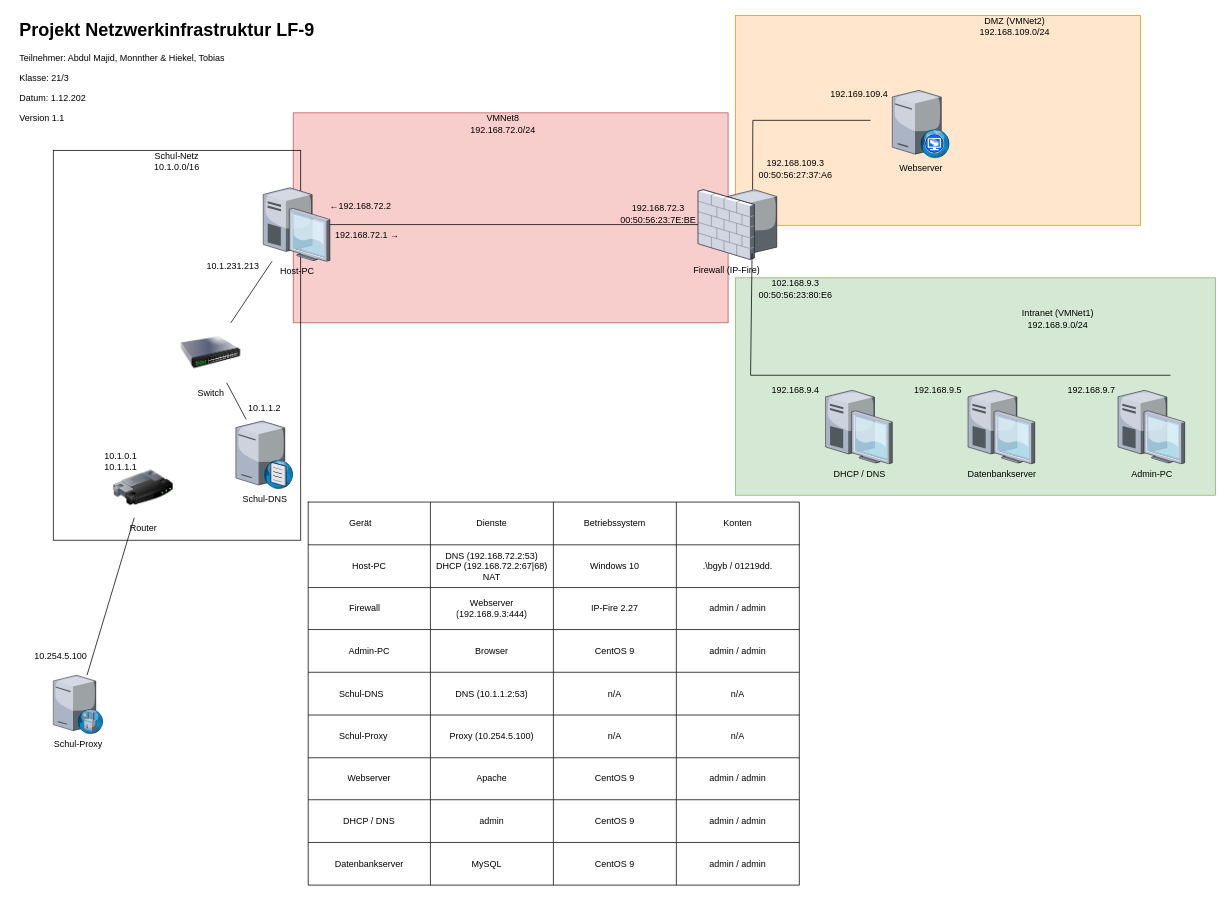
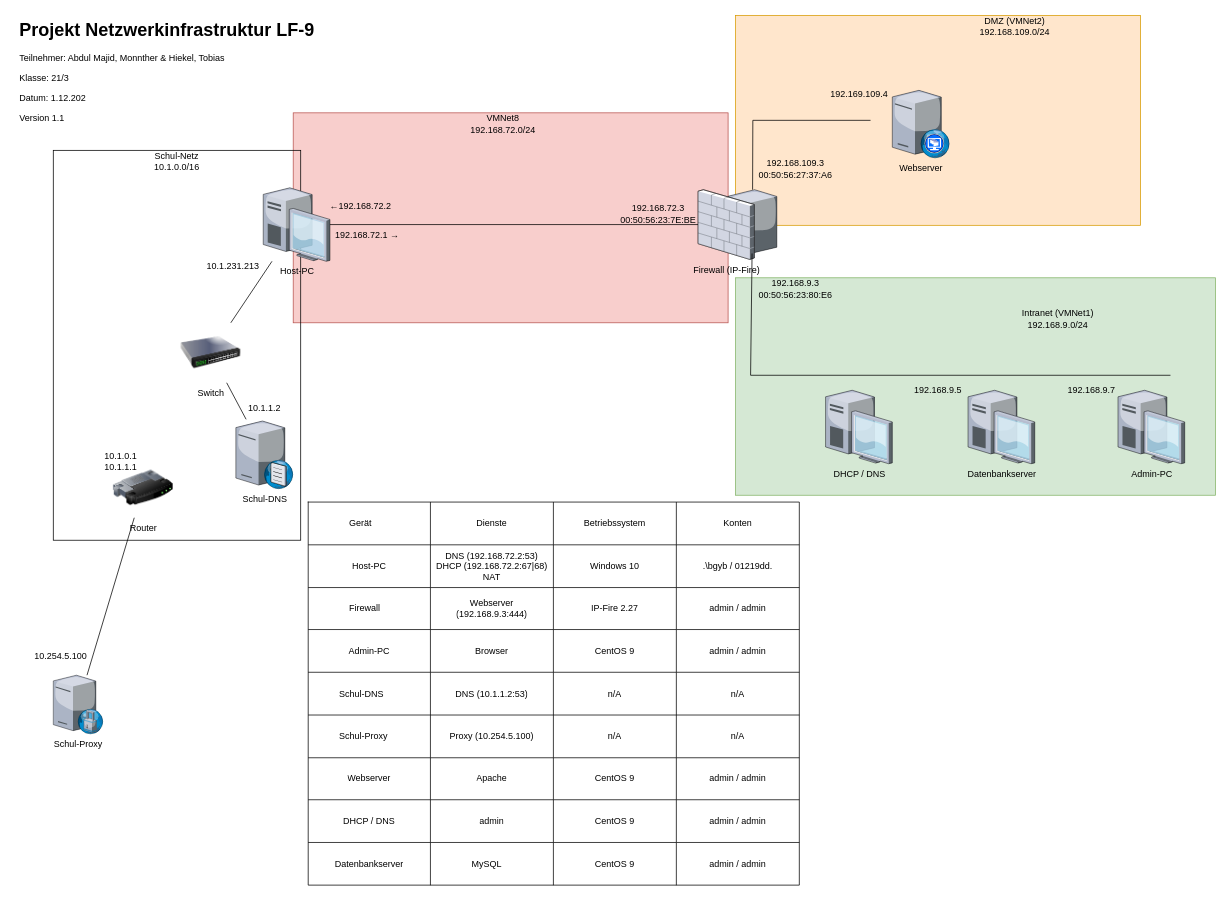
node "102.168.9.3 00:50:56:23:80:E6": label "102.168.9.3 00:50:56:23:80:E6" -> "192.168.9.3 00:50:56:23:80:E6"
node "192.168.9.4": removed
